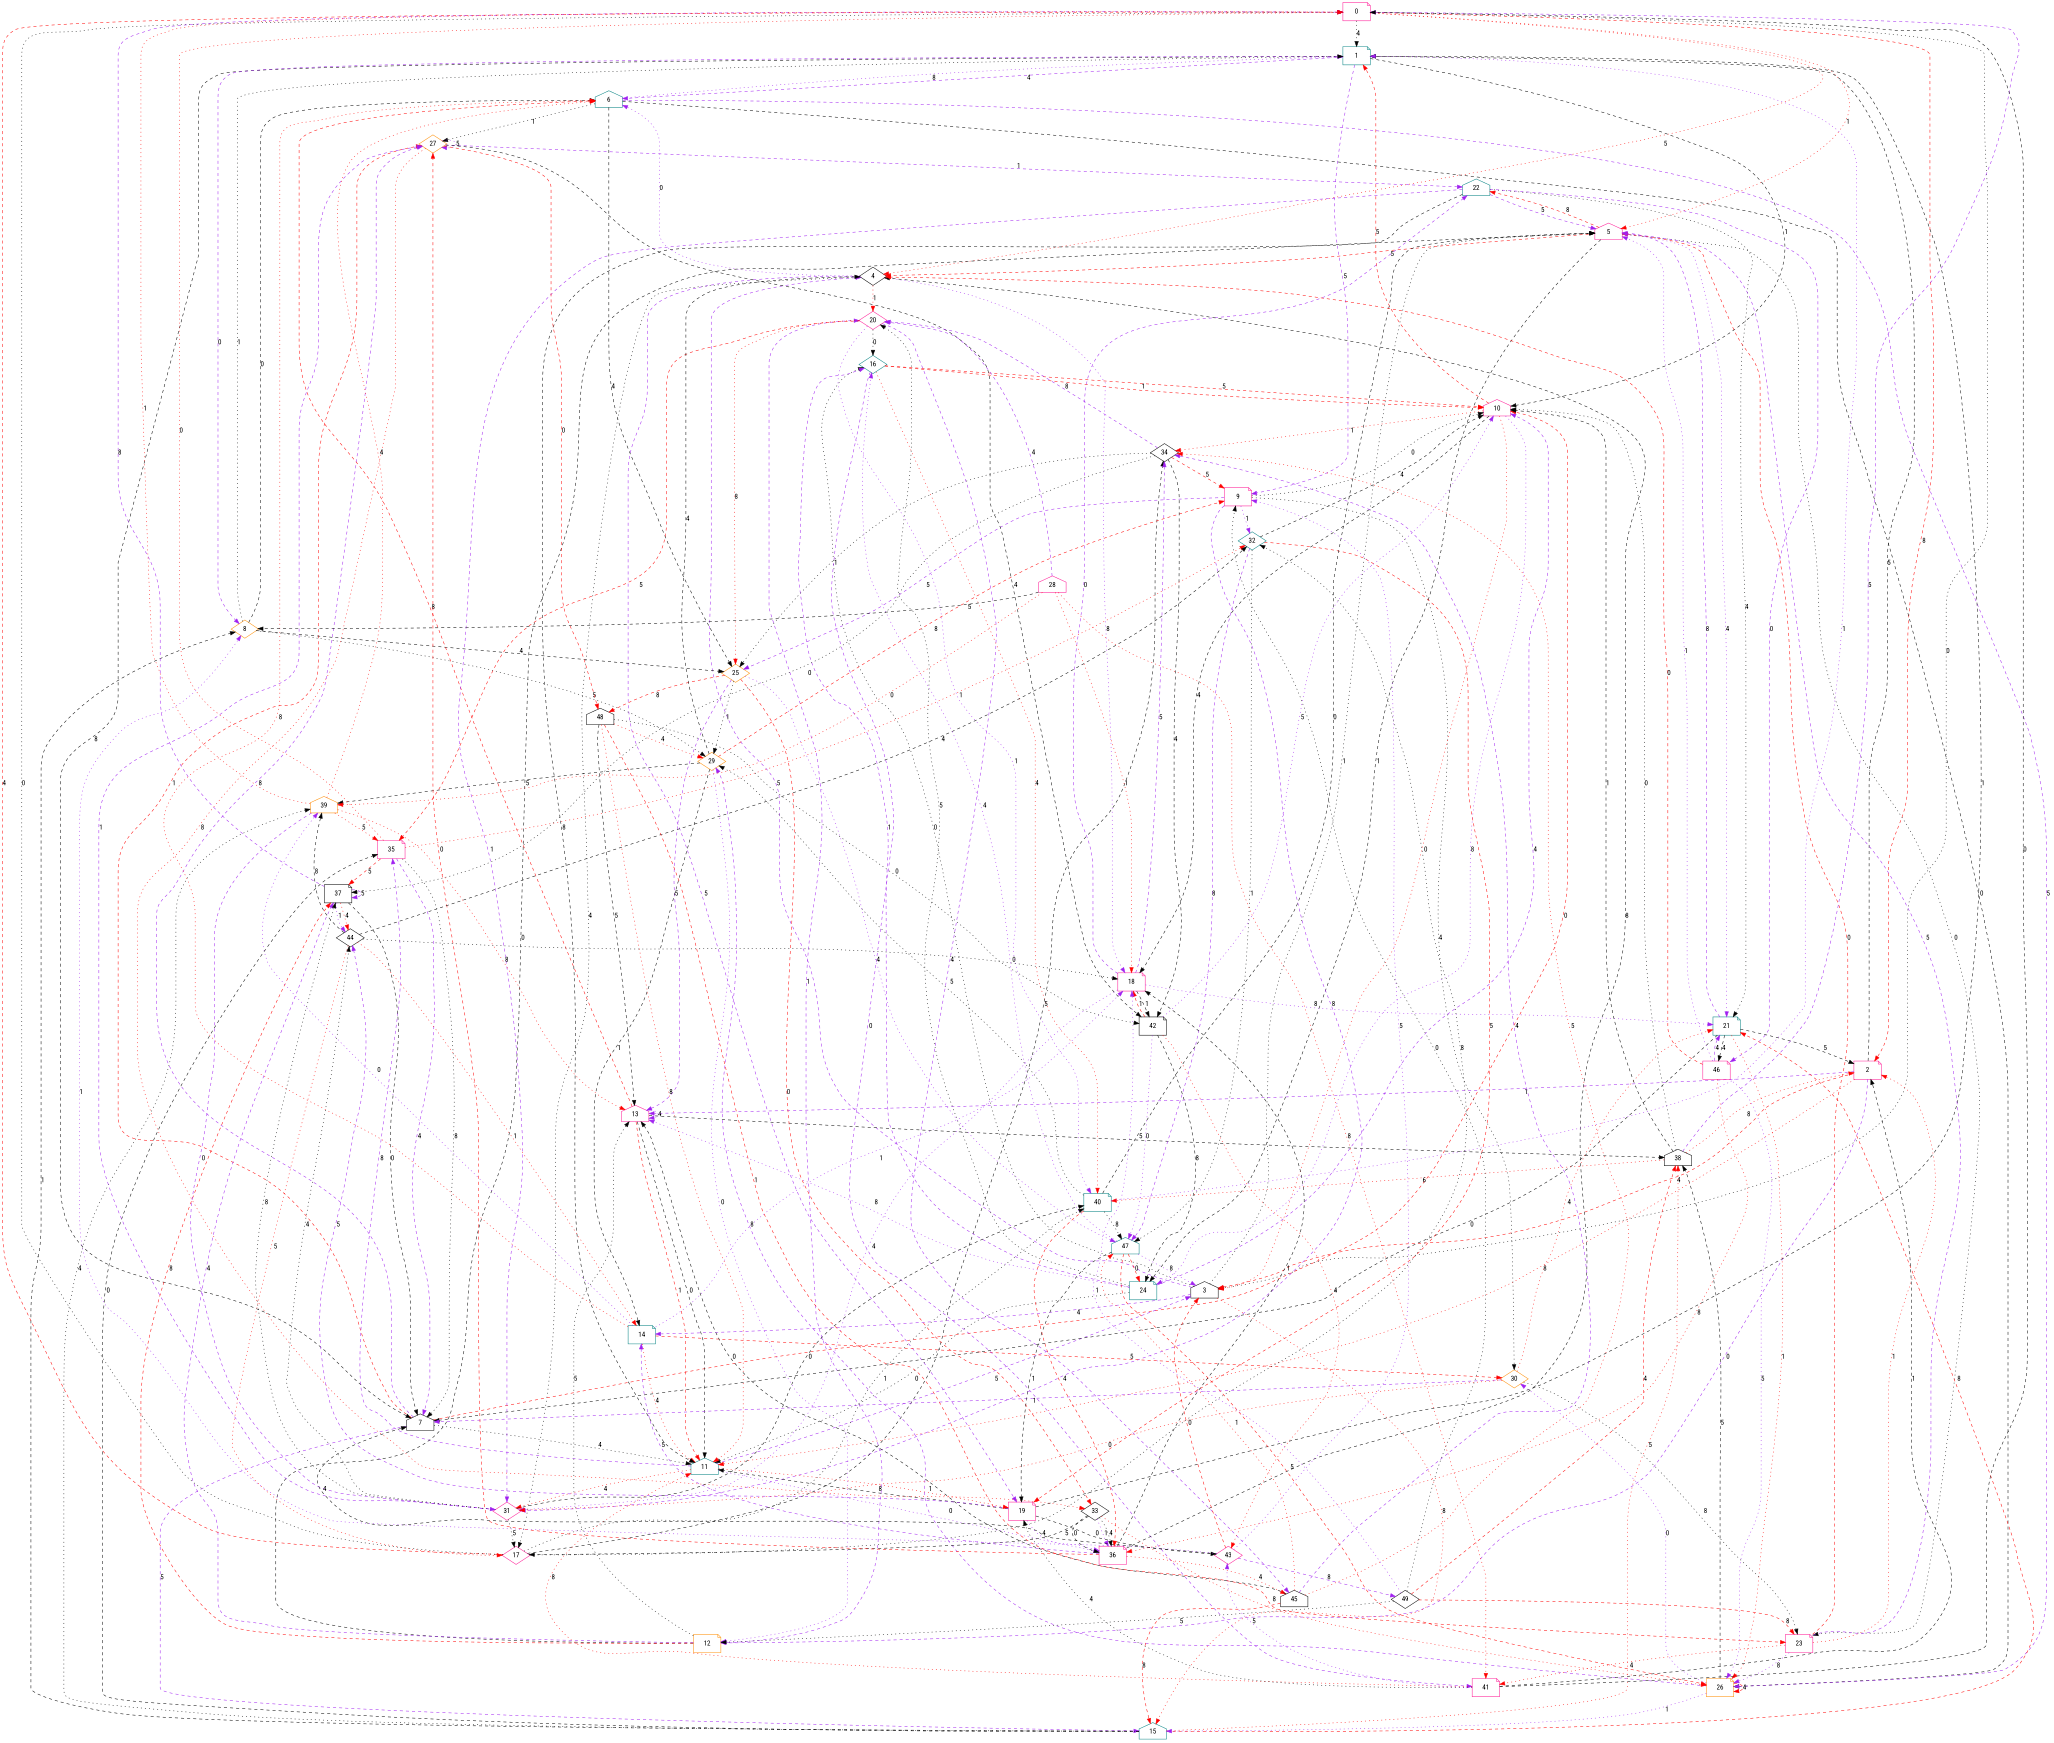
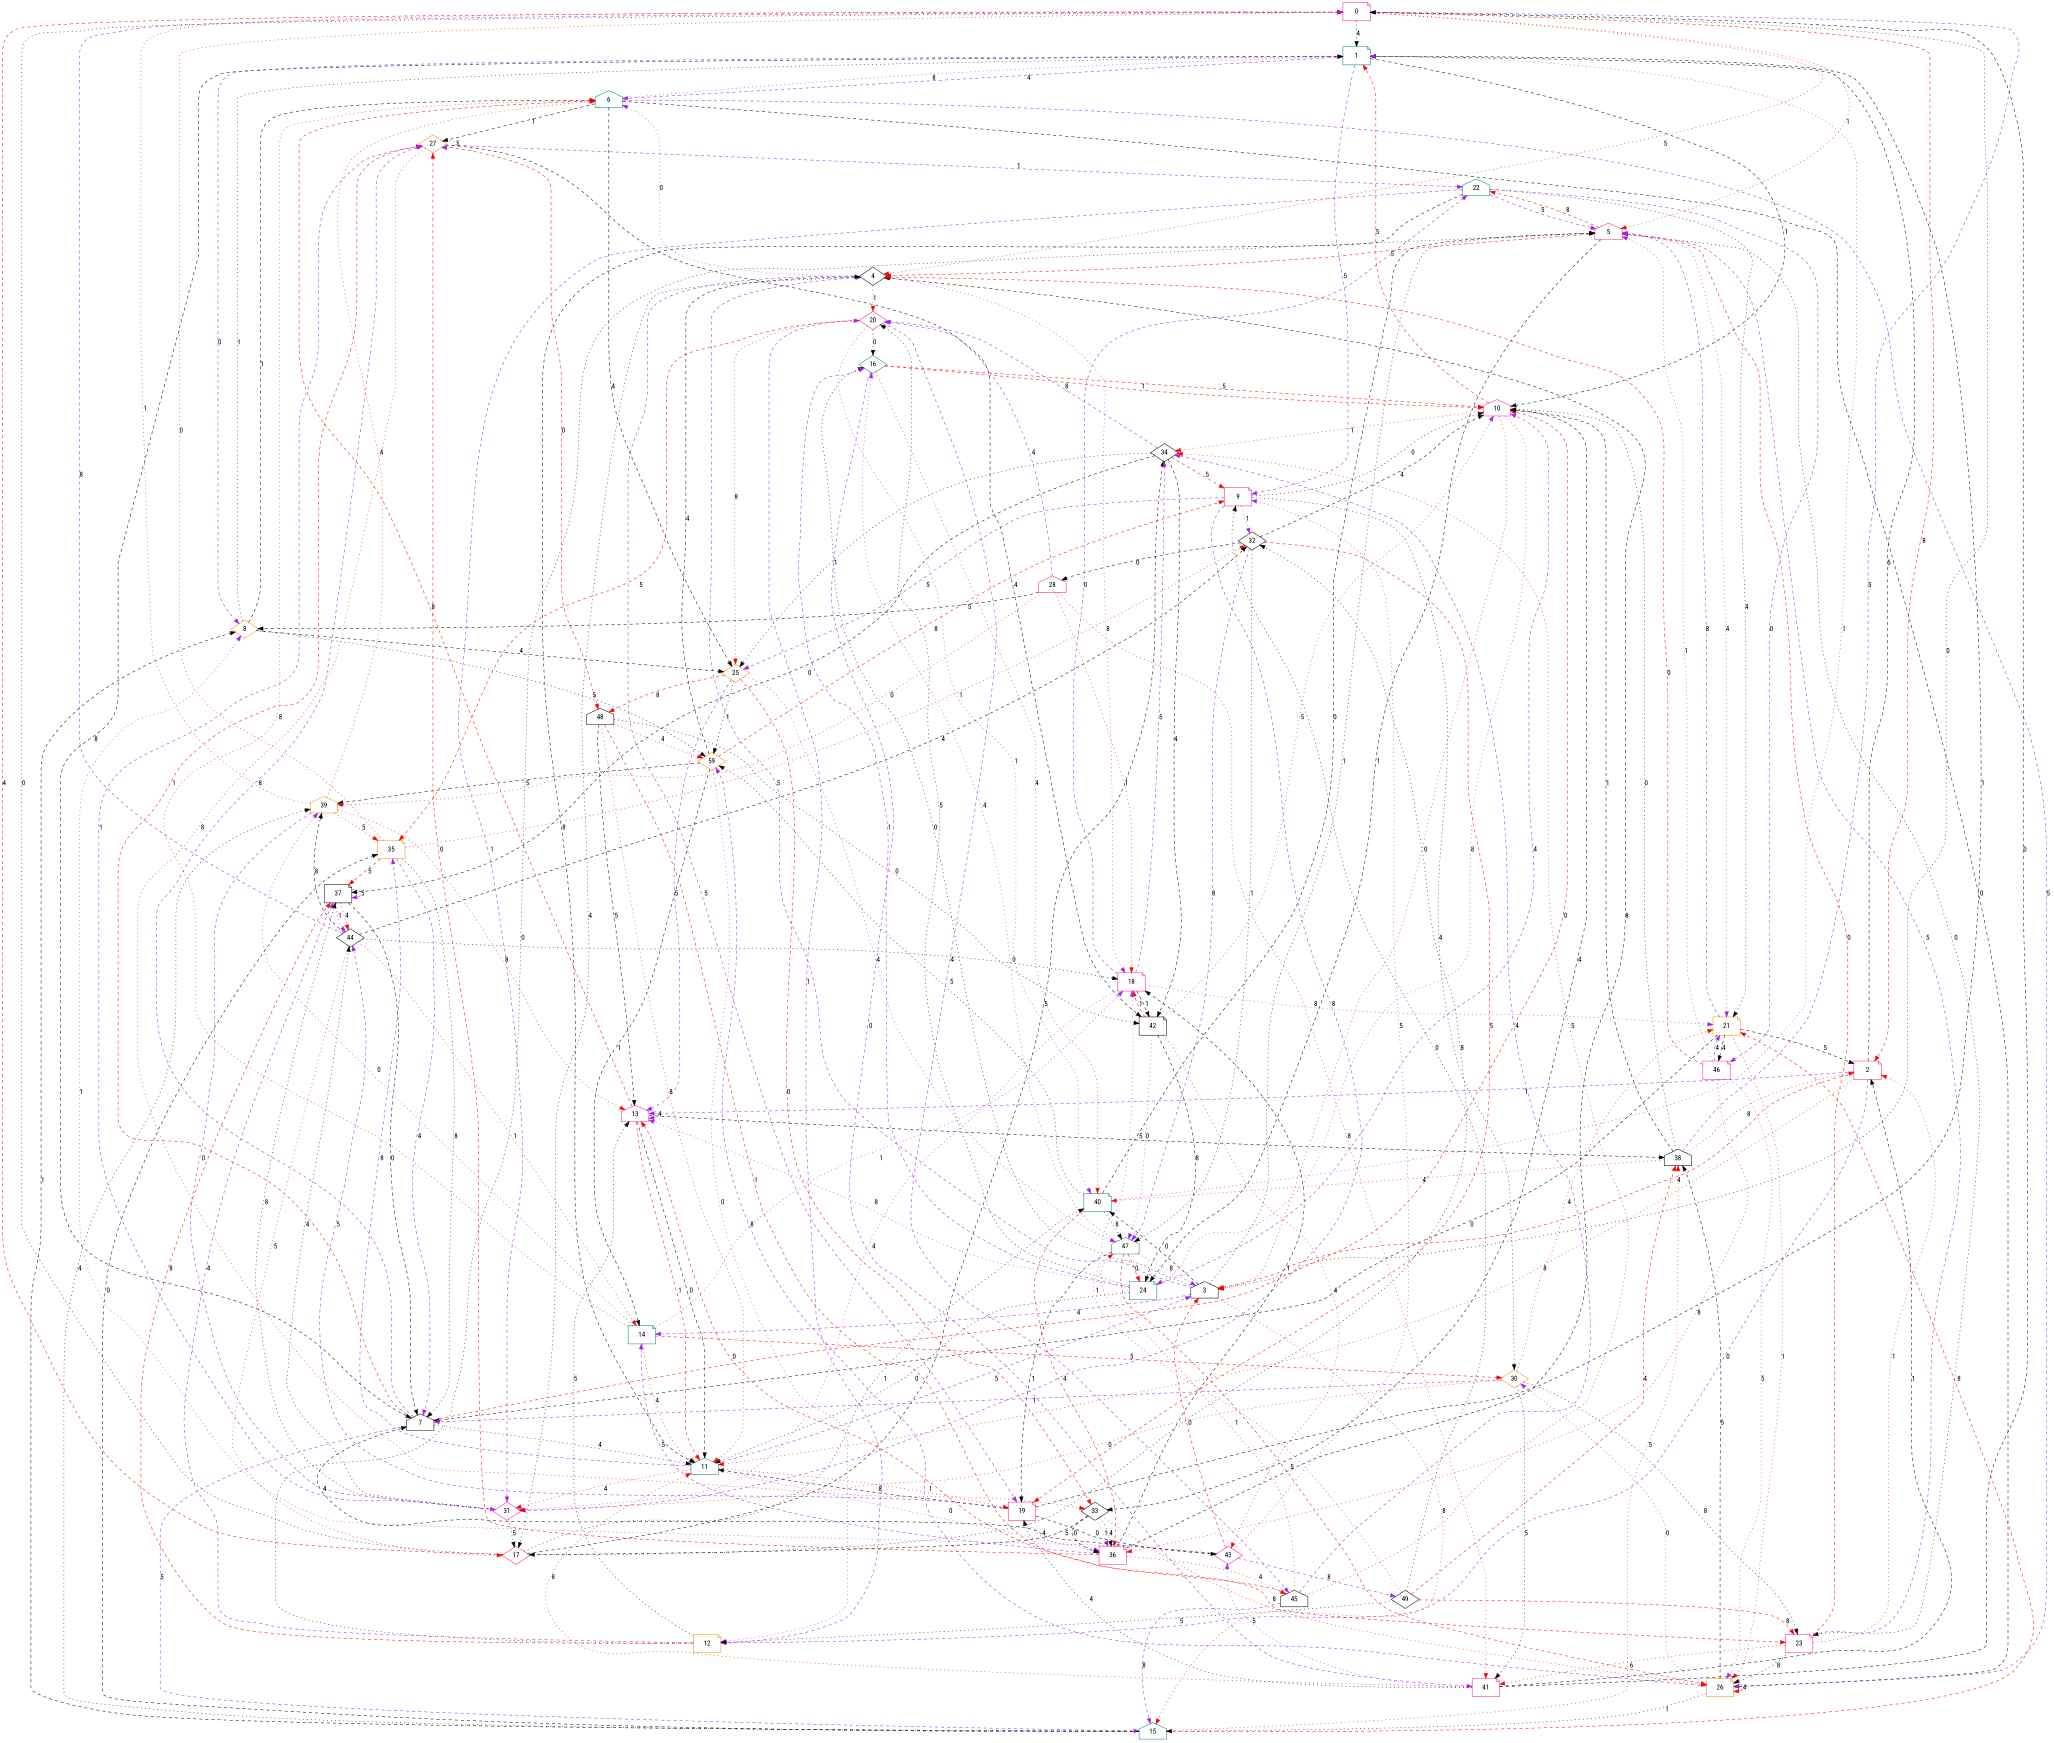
edge "37" -> "0": now "44" -> "0"
edge "6" -> "27": style dotted -> dashed
edge "8" -> "6": label "0" -> "1"
node "32": color teal -> black
edge "32" -> "28": added, label "0"
edge "10" -> "18": now "10" -> "33"
edge "34" -> "37": style dotted -> dashed
edge "12" -> "5": style dashed -> dotted
node "29": label "29" -> "59"
node "35": color deeppink -> darkorange
node "21": color teal -> darkorange
edge "38" -> "40": label "6" -> "4"
edge "31" -> "40": now "3" -> "40"
edge "45" -> "13": color black -> red
edge "30" -> "41": added, label "5"
edge "45" -> "15": color red -> purple
edge "23" -> "41": label "4" -> "6"
edge "23" -> "26": color purple -> black
edge "26" -> "15": color purple -> black
